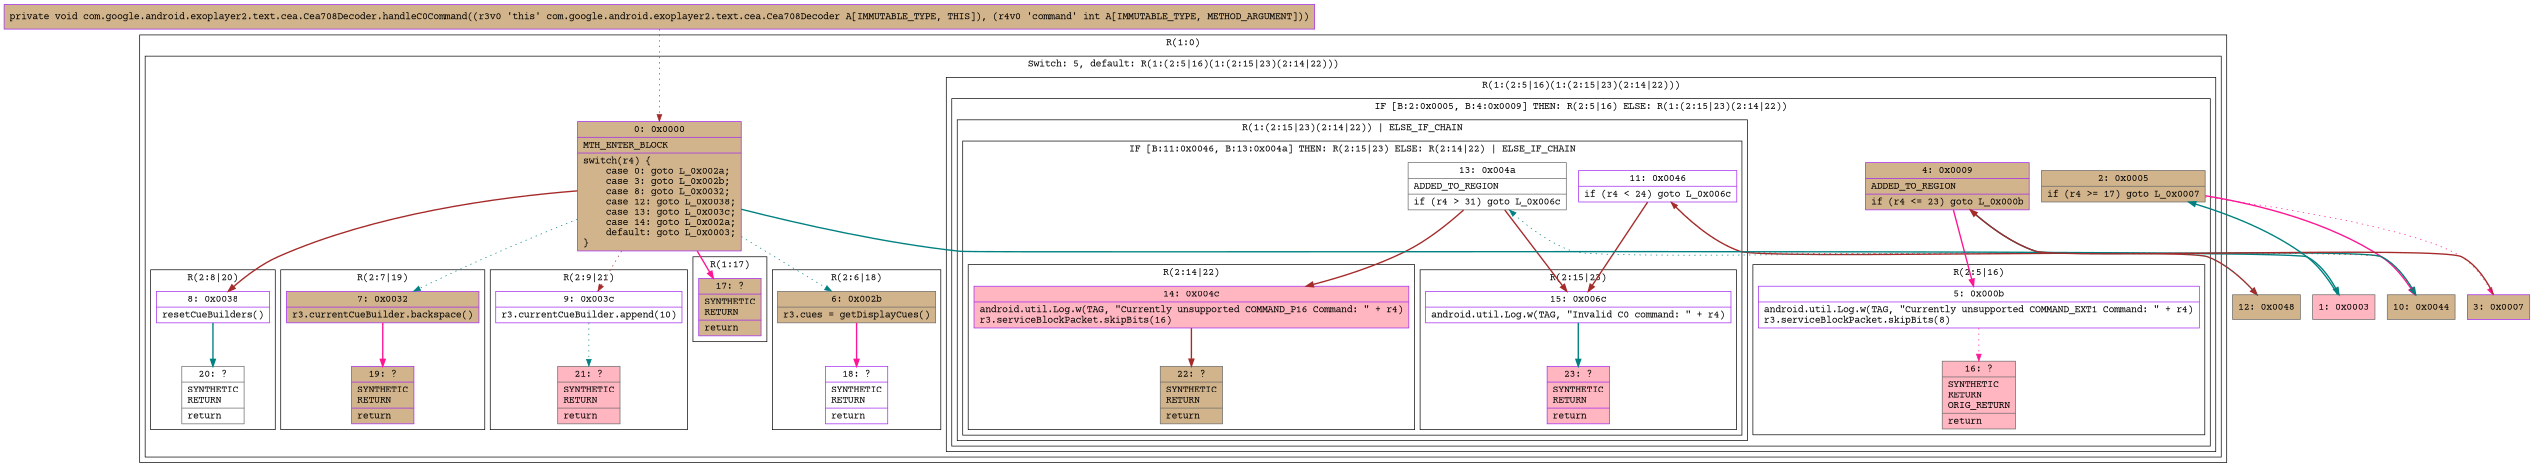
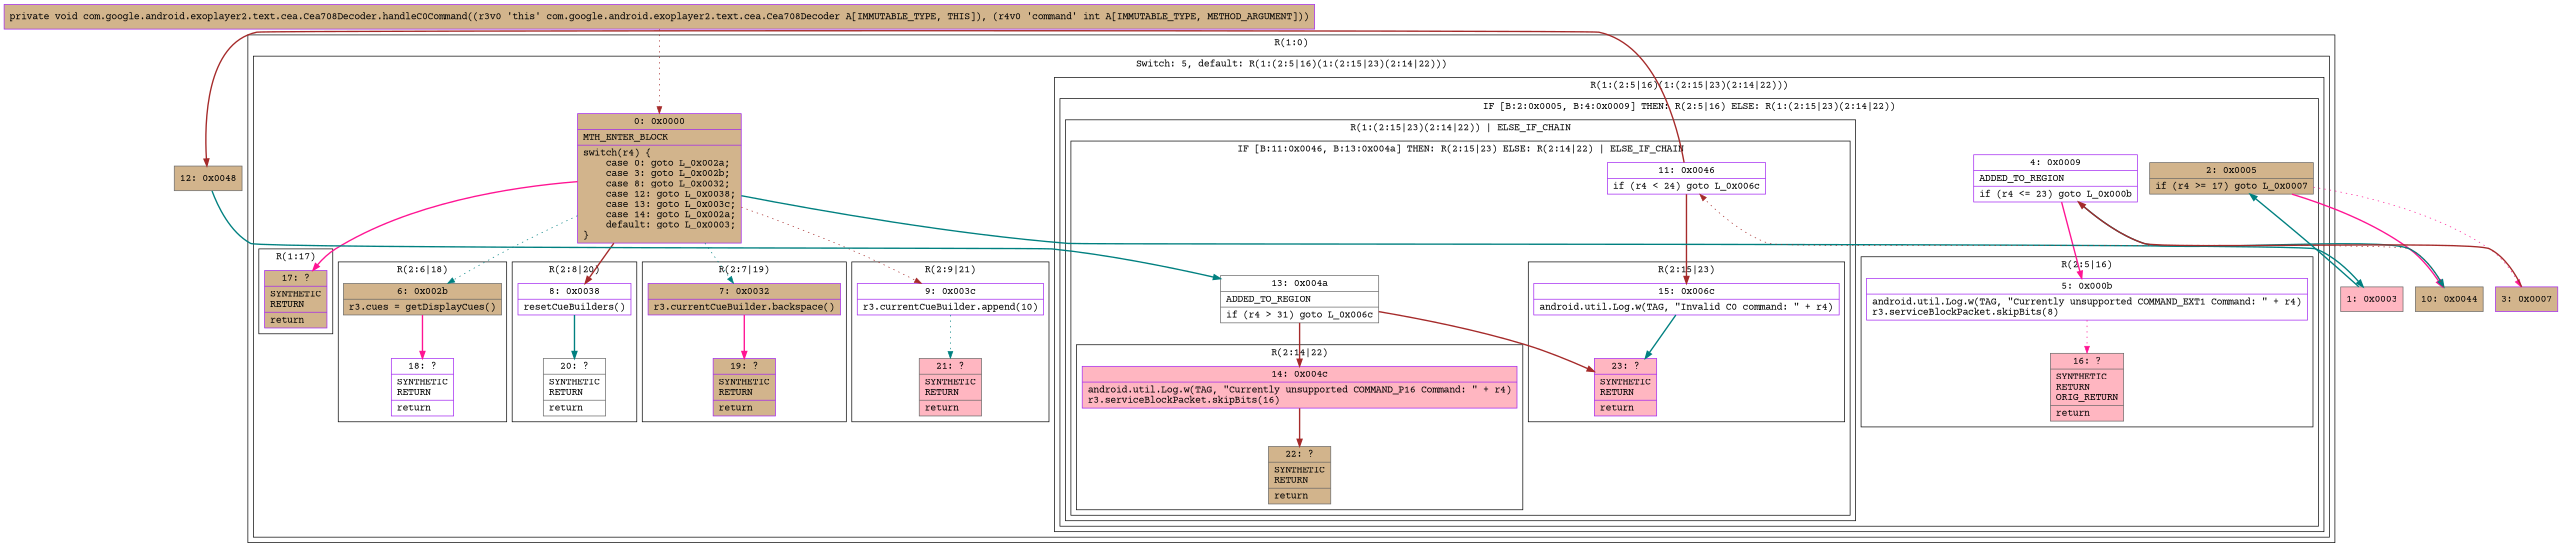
node "4: 0x0009": fillcolor tan -> white
edge "13: 0x004a" -> "15: 0x006c": now "13: 0x004a" -> "23: ?"
edge "12: 0x0048" -> "13: 0x004a": style dotted -> bold
